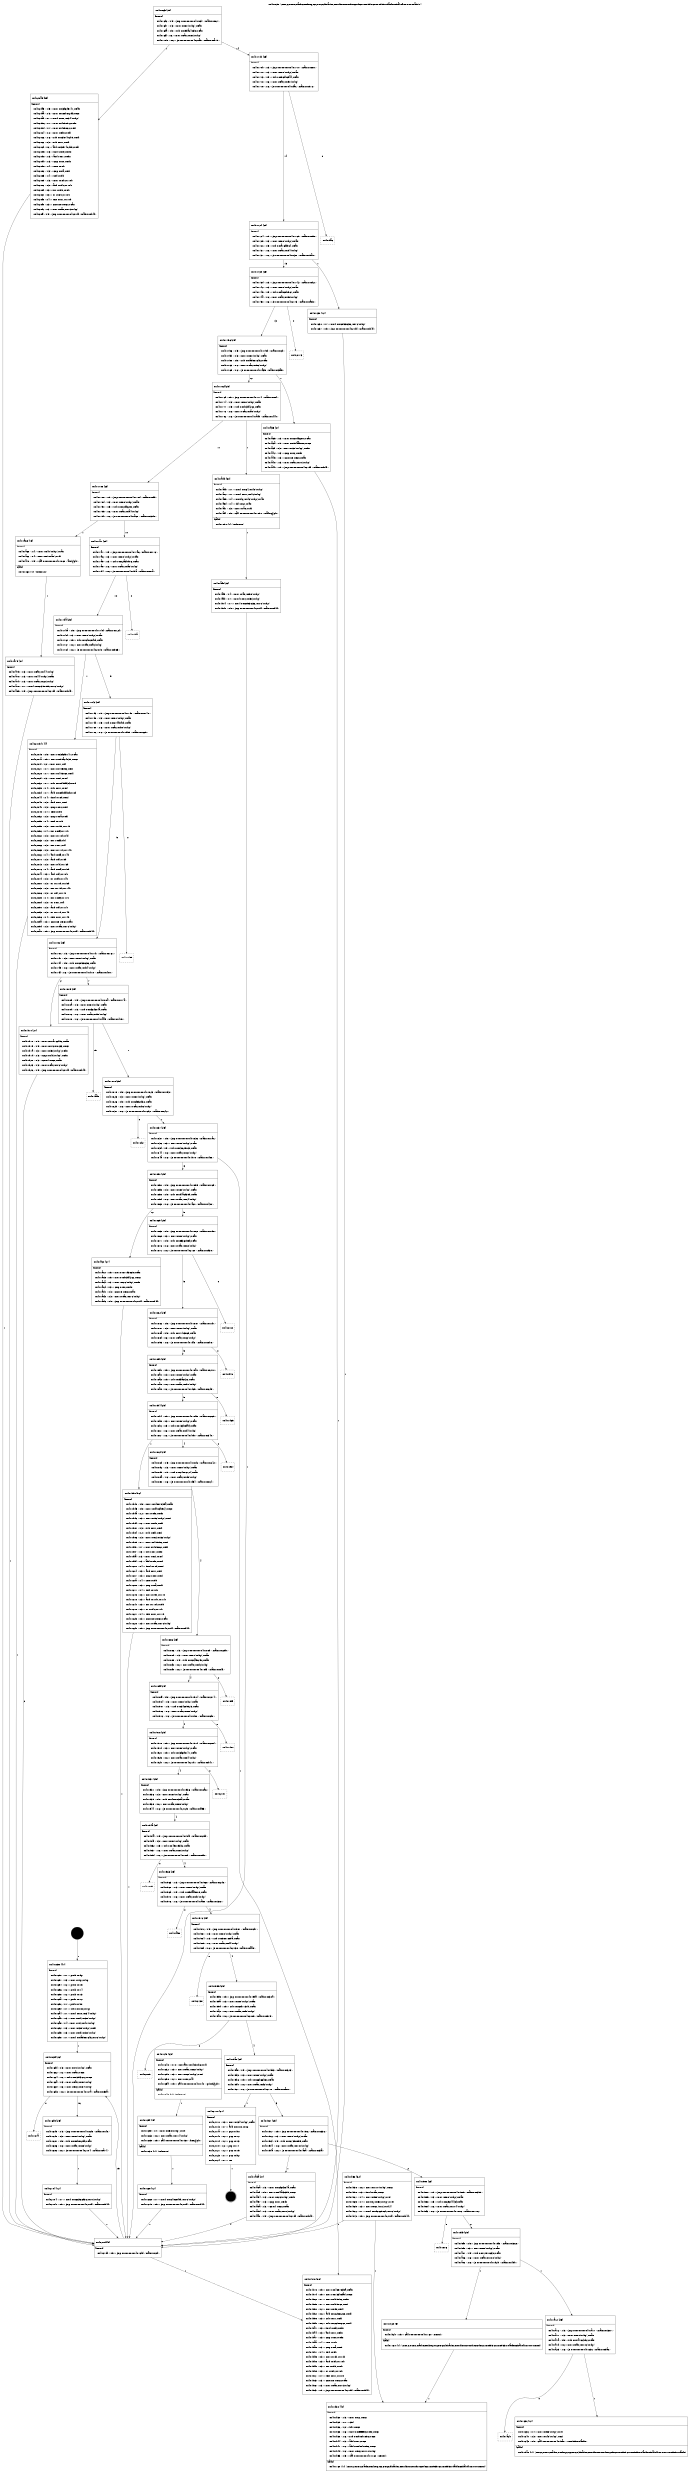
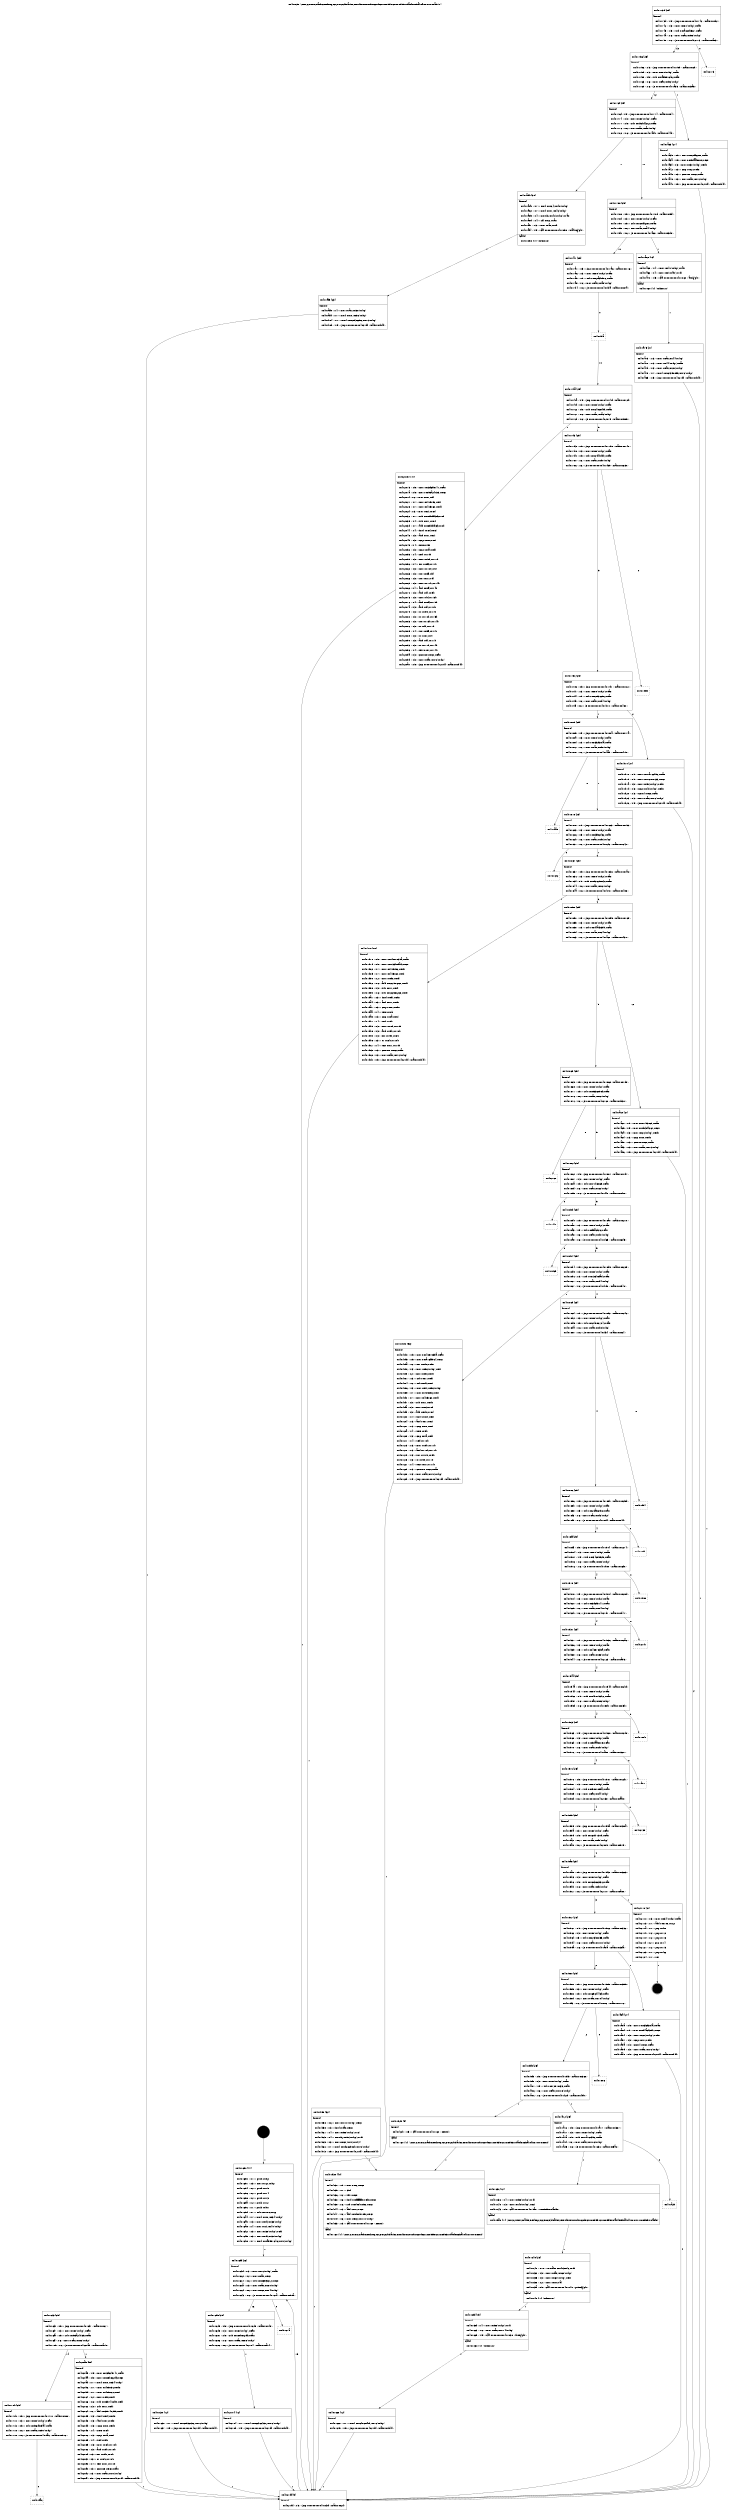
node "0x401724 [25]": removed
edge "0x4017a1 [25]" -> "0x4017ba [25]": now "0x401f0a" -> "0x4017ba [25]"
edge "0x401805 [25]" -> "0x401aa5": label " 15" -> " 0"
edge "0x4018b4 [25]" -> "0x401f54": now "0x4018cd [25]" -> "0x401f54"
node "0x402009": removed
edge "0x401c3c [12]" -> "0x401c48 [23]": added, label "1"
edge "0x4021df [5]" -> "0x401b78 [88]": reversed
